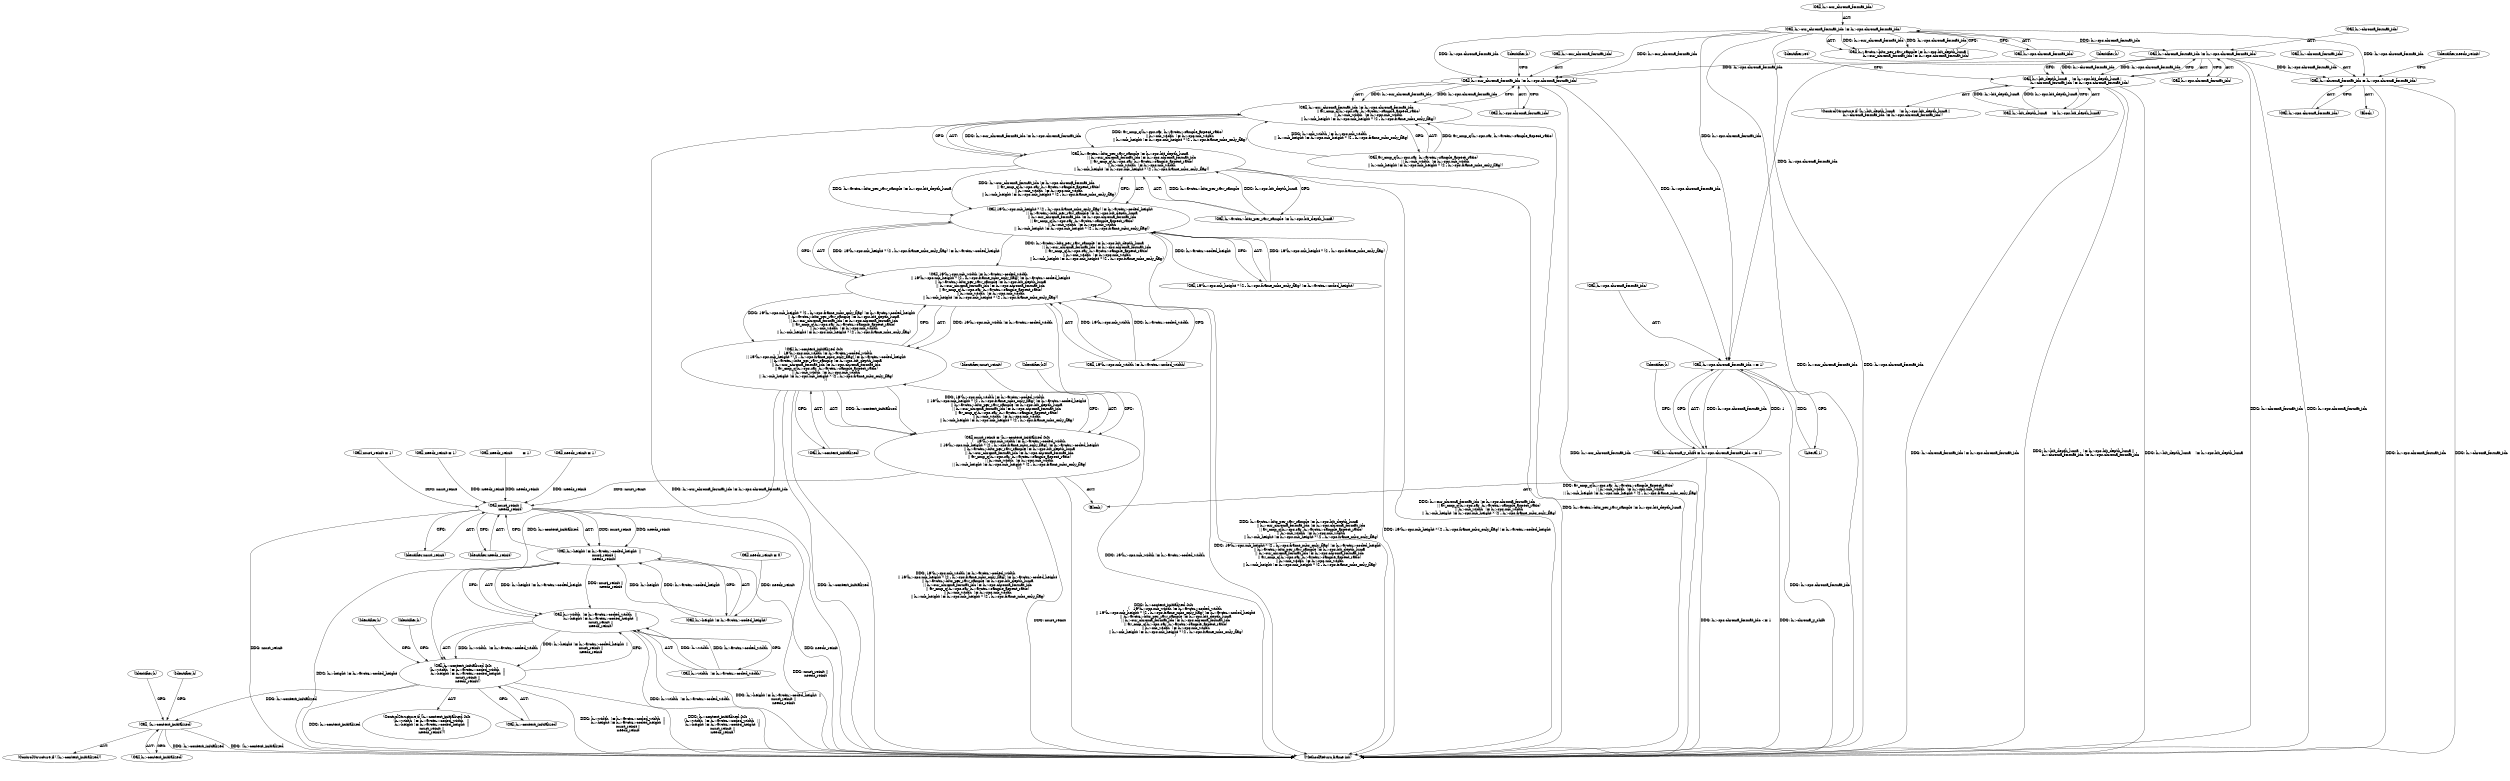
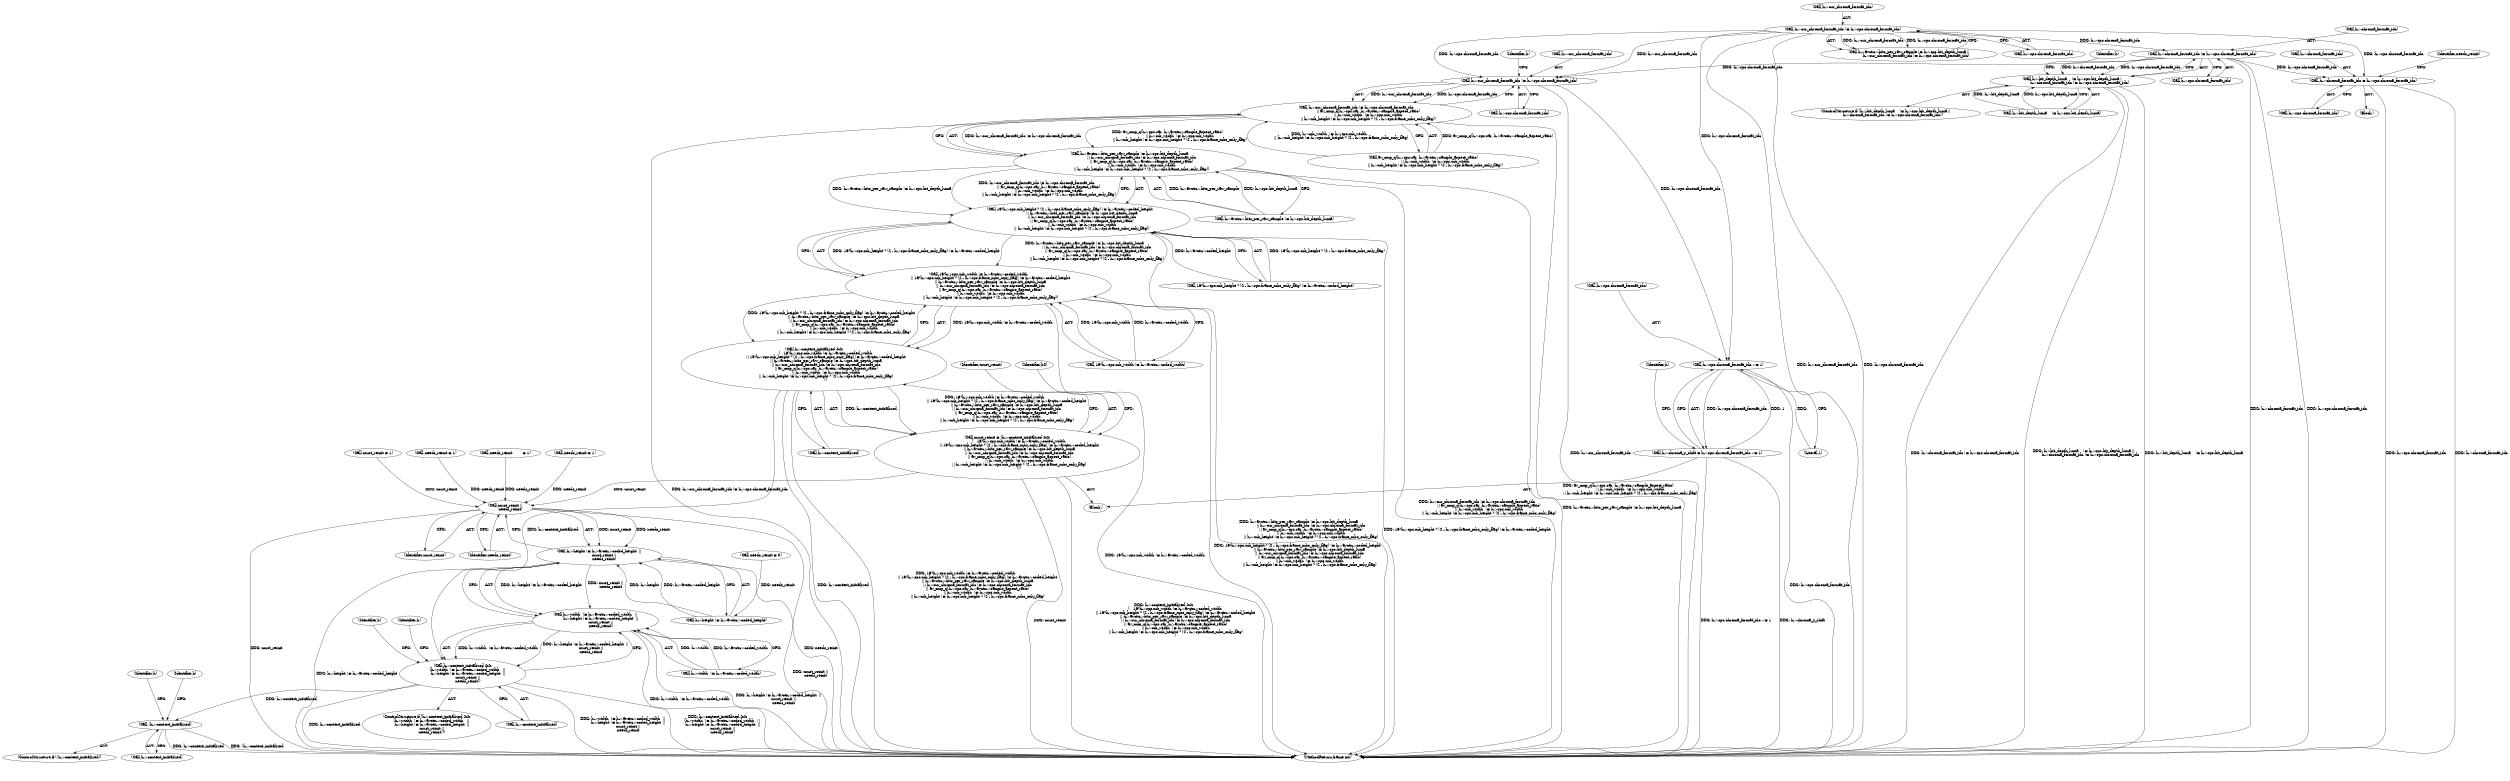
node "(Identifier,ret)": removed
edge "(Call,h->chroma_format_idc != h->sps.chroma_format_idc)" -> "(Call,h->sps.chroma_format_idc <= 1)": removed, label "DDG: h->sps.chroma_format_idc"
